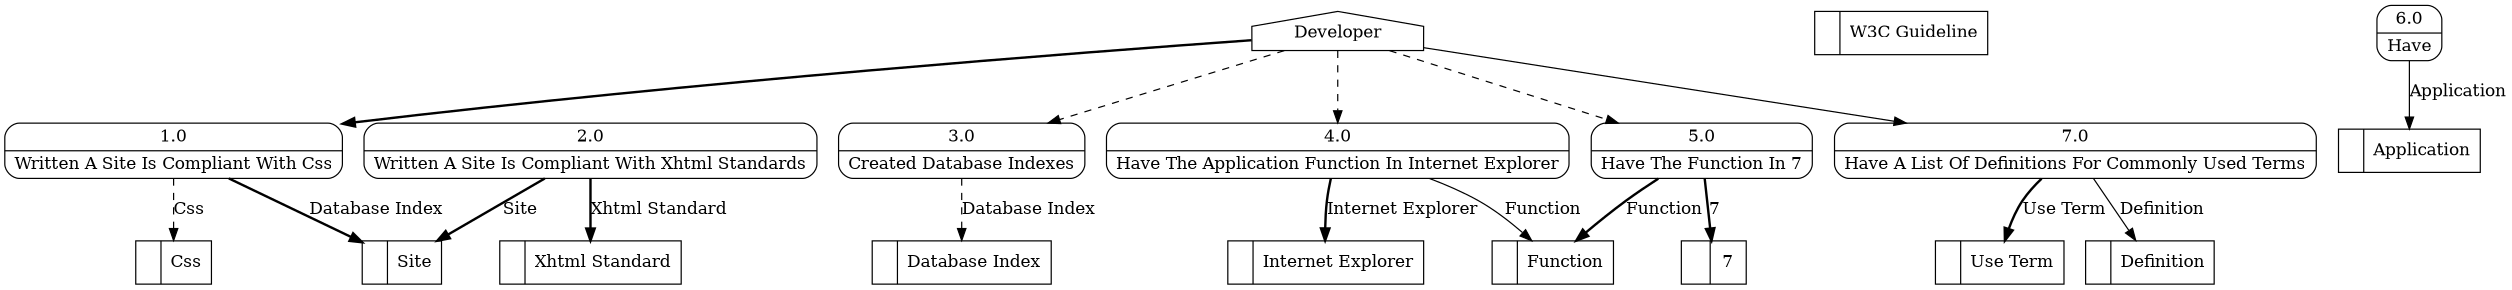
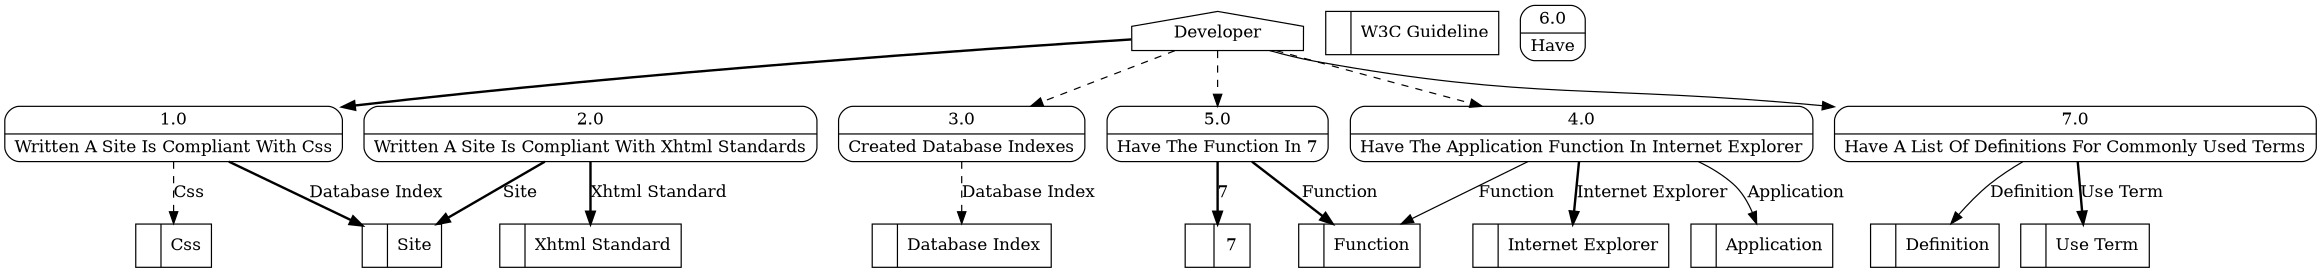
edge "6.0" -> "Application": now "4.0" -> "Application"
